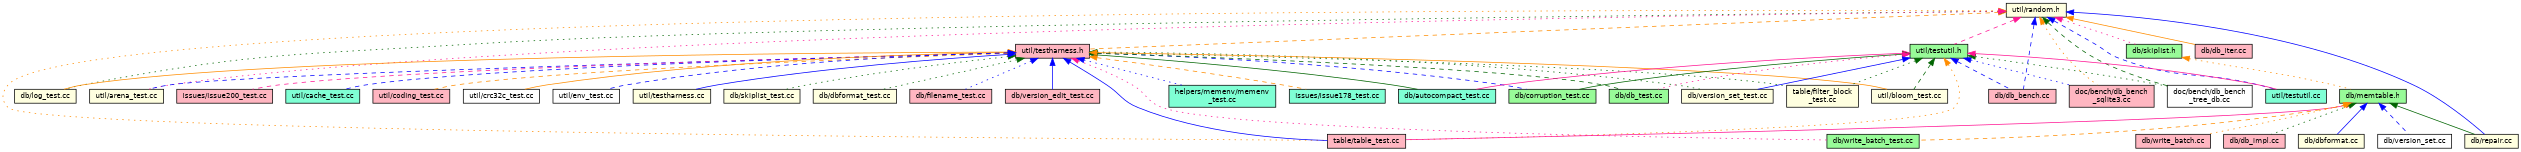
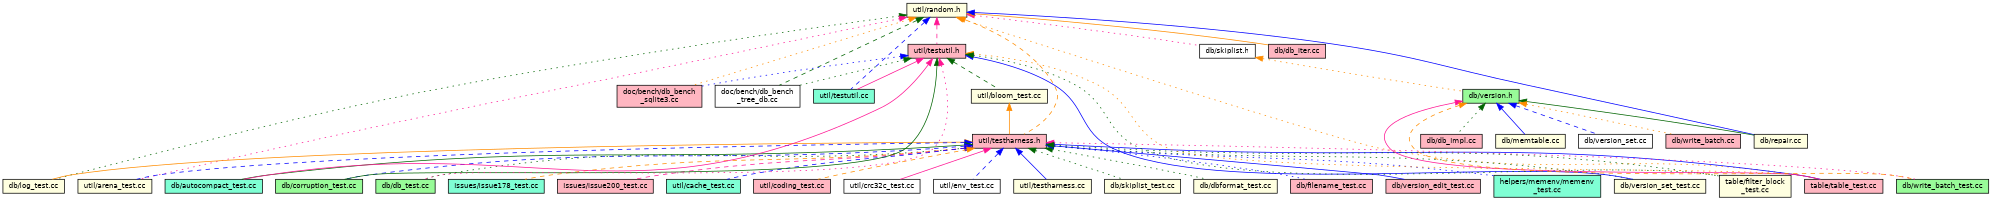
node "util/testutil.h": fillcolor palegreen -> lightpink
node "db/skiplist.h": fillcolor palegreen -> white
edge "util/bloom_test.cc" -> "util/testharness.h": reversed
edge "util/crc32c_test.cc" -> "util/testharness.h": color darkorange -> deeppink
edge "db/db_test.cc" -> "util/testharness.h": style dashed -> dotted
node "db/db_bench.cc": removed
node "db/memtable.h": label "db/memtable.h" -> "db/version.h"
node "db/dbformat.cc": label "db/dbformat.cc" -> "db/memtable.cc"
